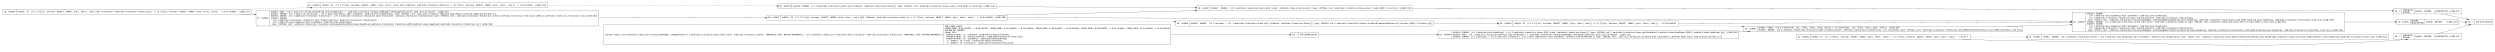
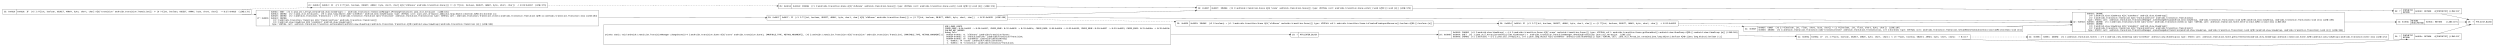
edge "20: 0x0000" -> "31: 0x002f": now "20: 0x0000" -> "21: 0x000a"
